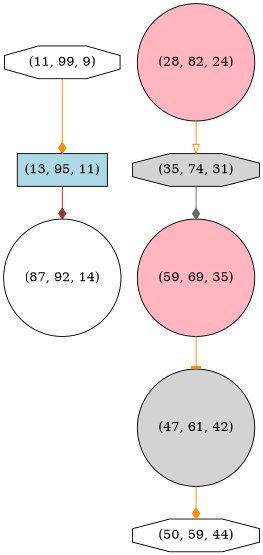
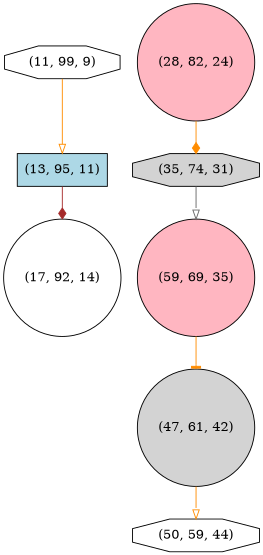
edge "(11, 99, 9)" -> "(13, 95, 11)": arrowhead diamond -> onormal
edge "(28, 82, 24)" -> "(35, 74, 31)": arrowhead onormal -> diamond
edge "(35, 74, 31)" -> "(59, 69, 35)": arrowhead diamond -> onormal
node "(87, 92, 14)": label "(87, 92, 14)" -> "(17, 92, 14)"
edge "(47, 61, 42)" -> "(50, 59, 44)": arrowhead diamond -> onormal
